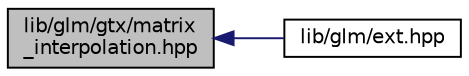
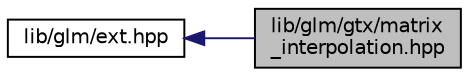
edge "lib/glm/ext.hpp" -> "lib/glm/gtx/matrix _interpolation.hpp": reversed
